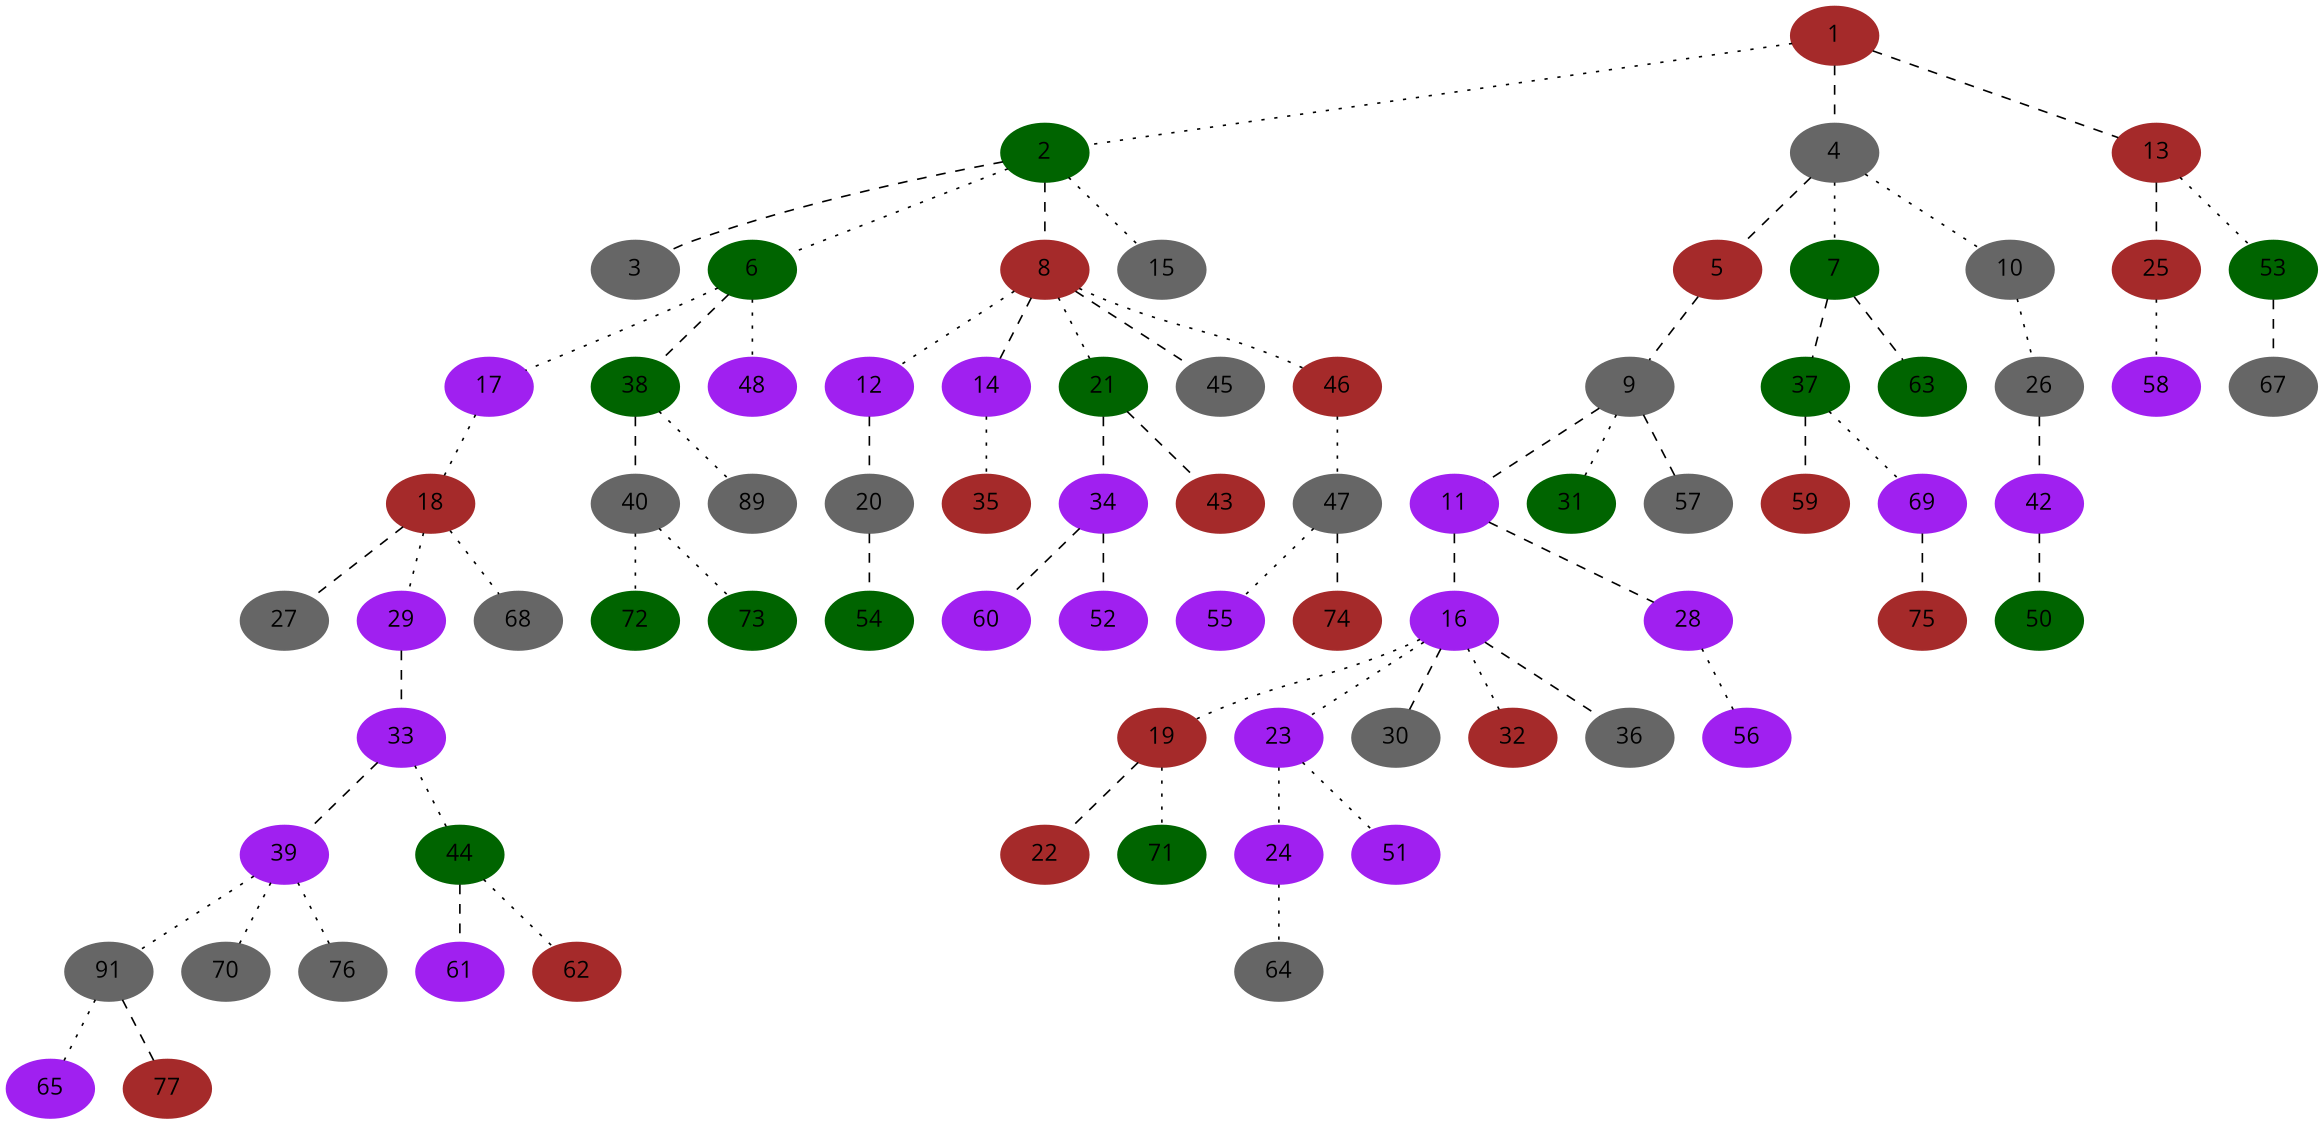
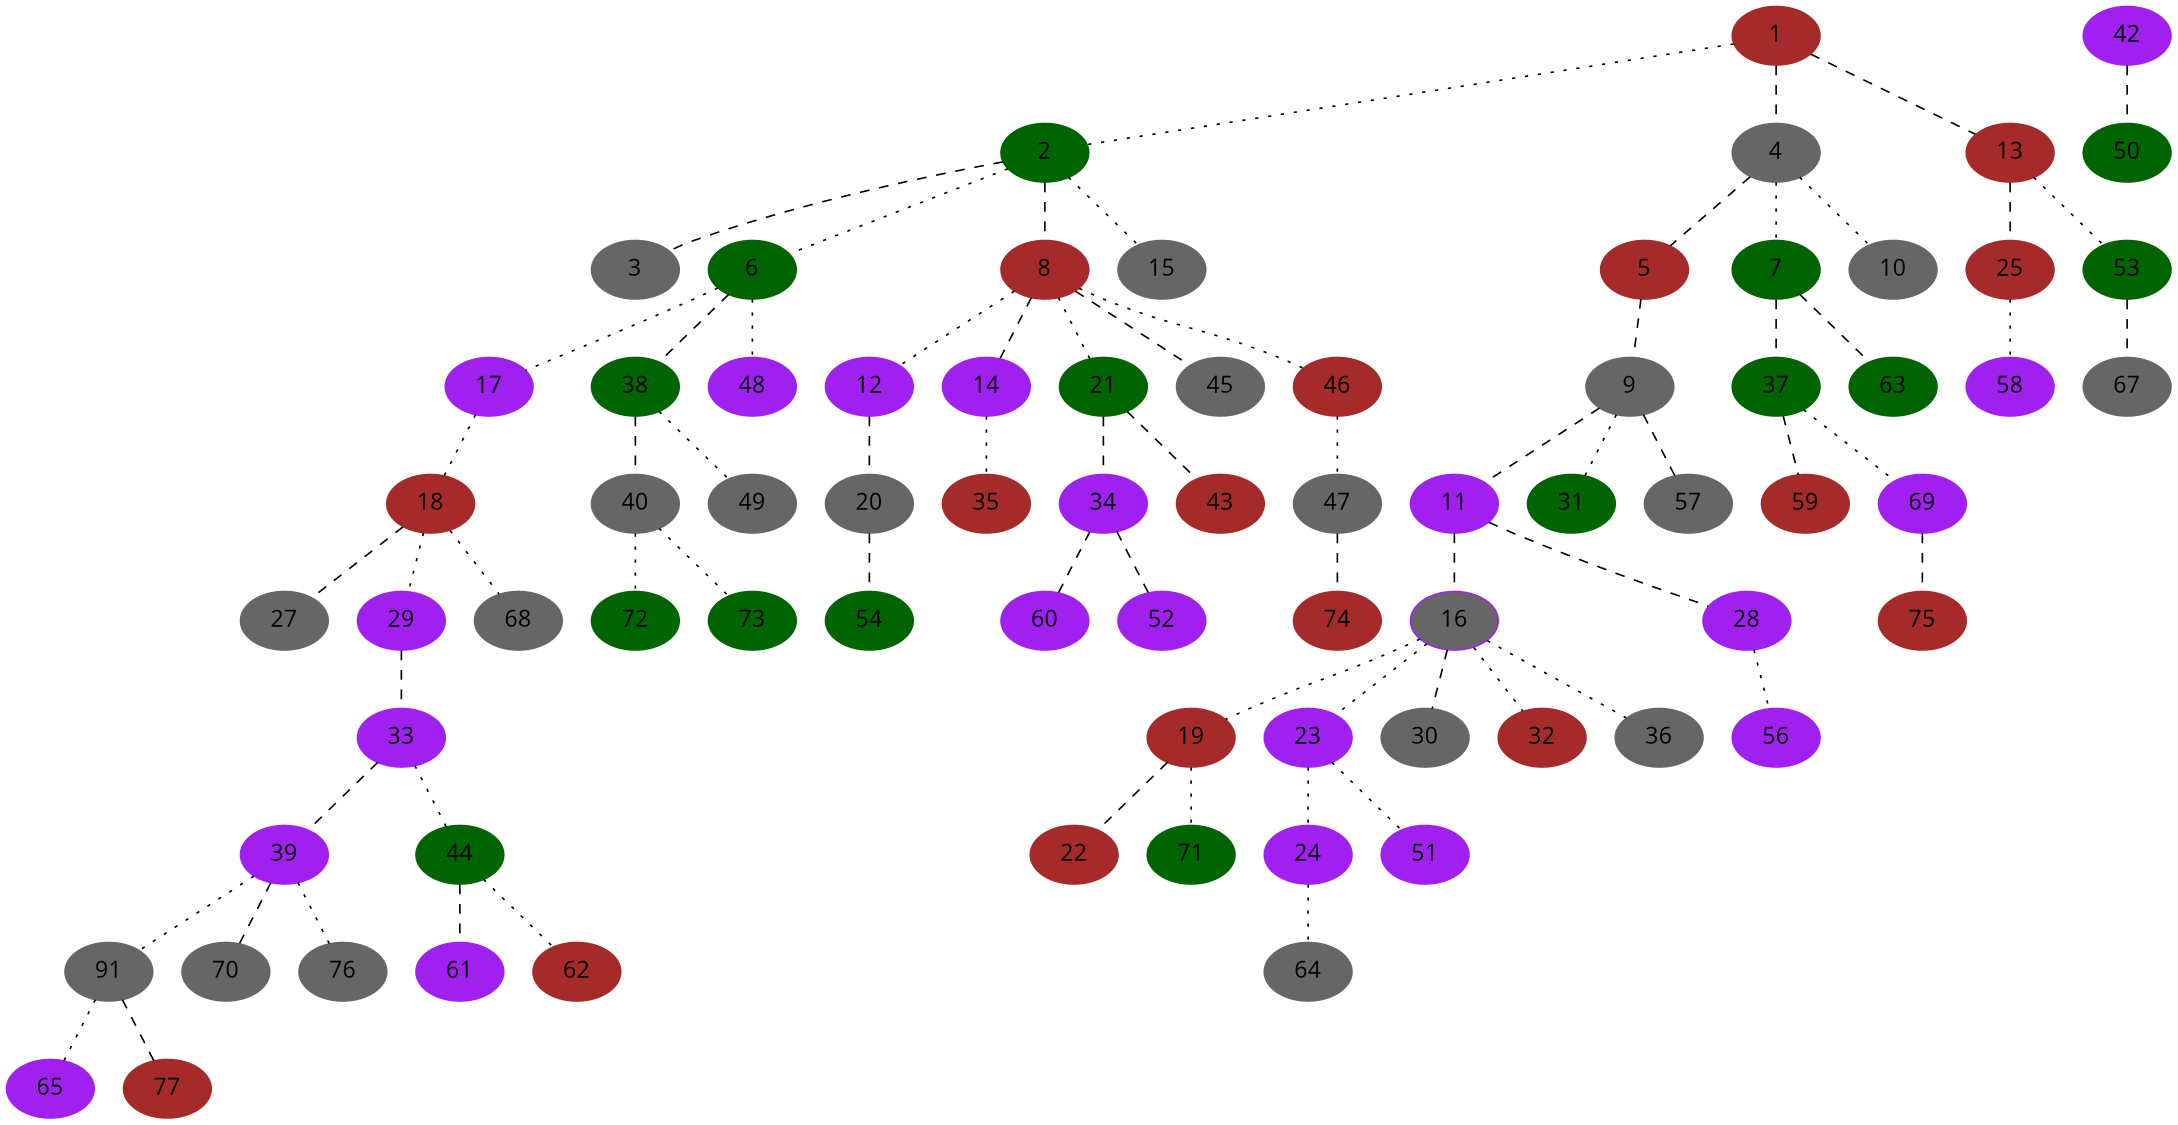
node "26": removed
node "89": label "89" -> "49"
node "55": removed
node "16": fillcolor purple -> gray40
edge "16" -- "36": style dashed -> dotted
edge "39" -- "70": style dotted -> dashed
